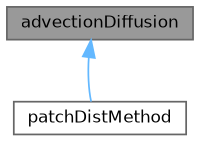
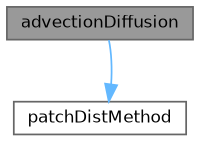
edge "patchDistMethod" -> "advectionDiffusion": reversed
